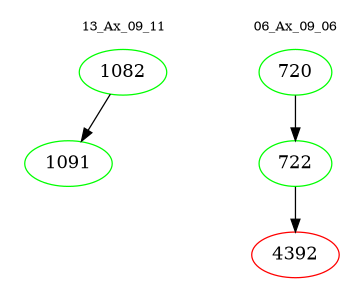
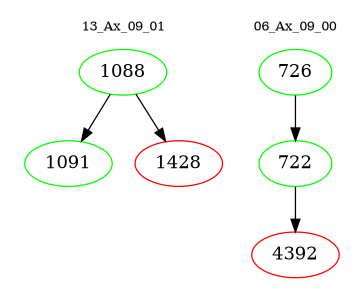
cluster "13_Ax_09_11": label "13_Ax_09_11" -> "13_Ax_09_01"
cluster "06_Ax_09_06": label "06_Ax_09_06" -> "06_Ax_09_00"
node "1082": label "1082" -> "1088"
node "720": label "720" -> "726"
node "1428": added
